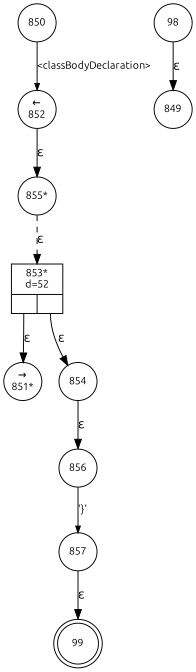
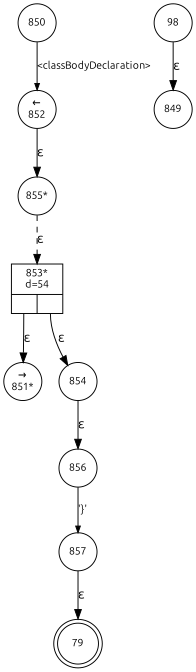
node "853*": text "d=52" -> "d=54"
node "99": label "99" -> "79"
